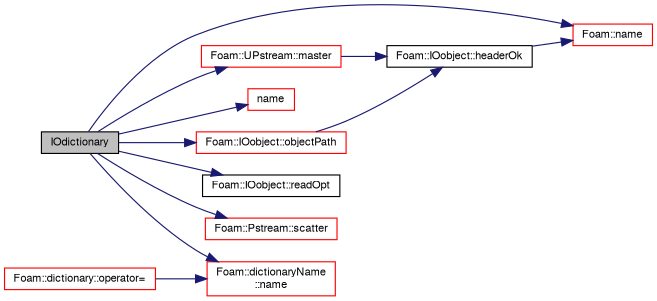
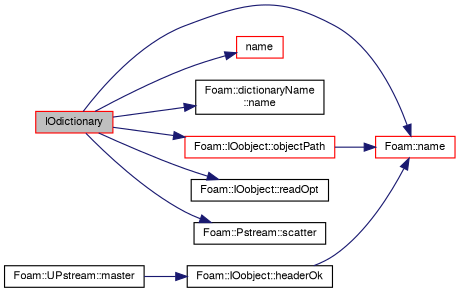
node "Foam::UPstream::master": color red -> black
edge "IOdictionary" -> "Foam::UPstream::master": removed
edge "Foam::IOobject::objectPath" -> "Foam::IOobject::headerOk": now "Foam::IOobject::objectPath" -> "Foam::name"
node "IOdictionary": color black -> red
node "Foam::Pstream::scatter": color red -> black
node "Foam::dictionary::operator=": removed
node "Foam::dictionaryName ::name": color red -> black
